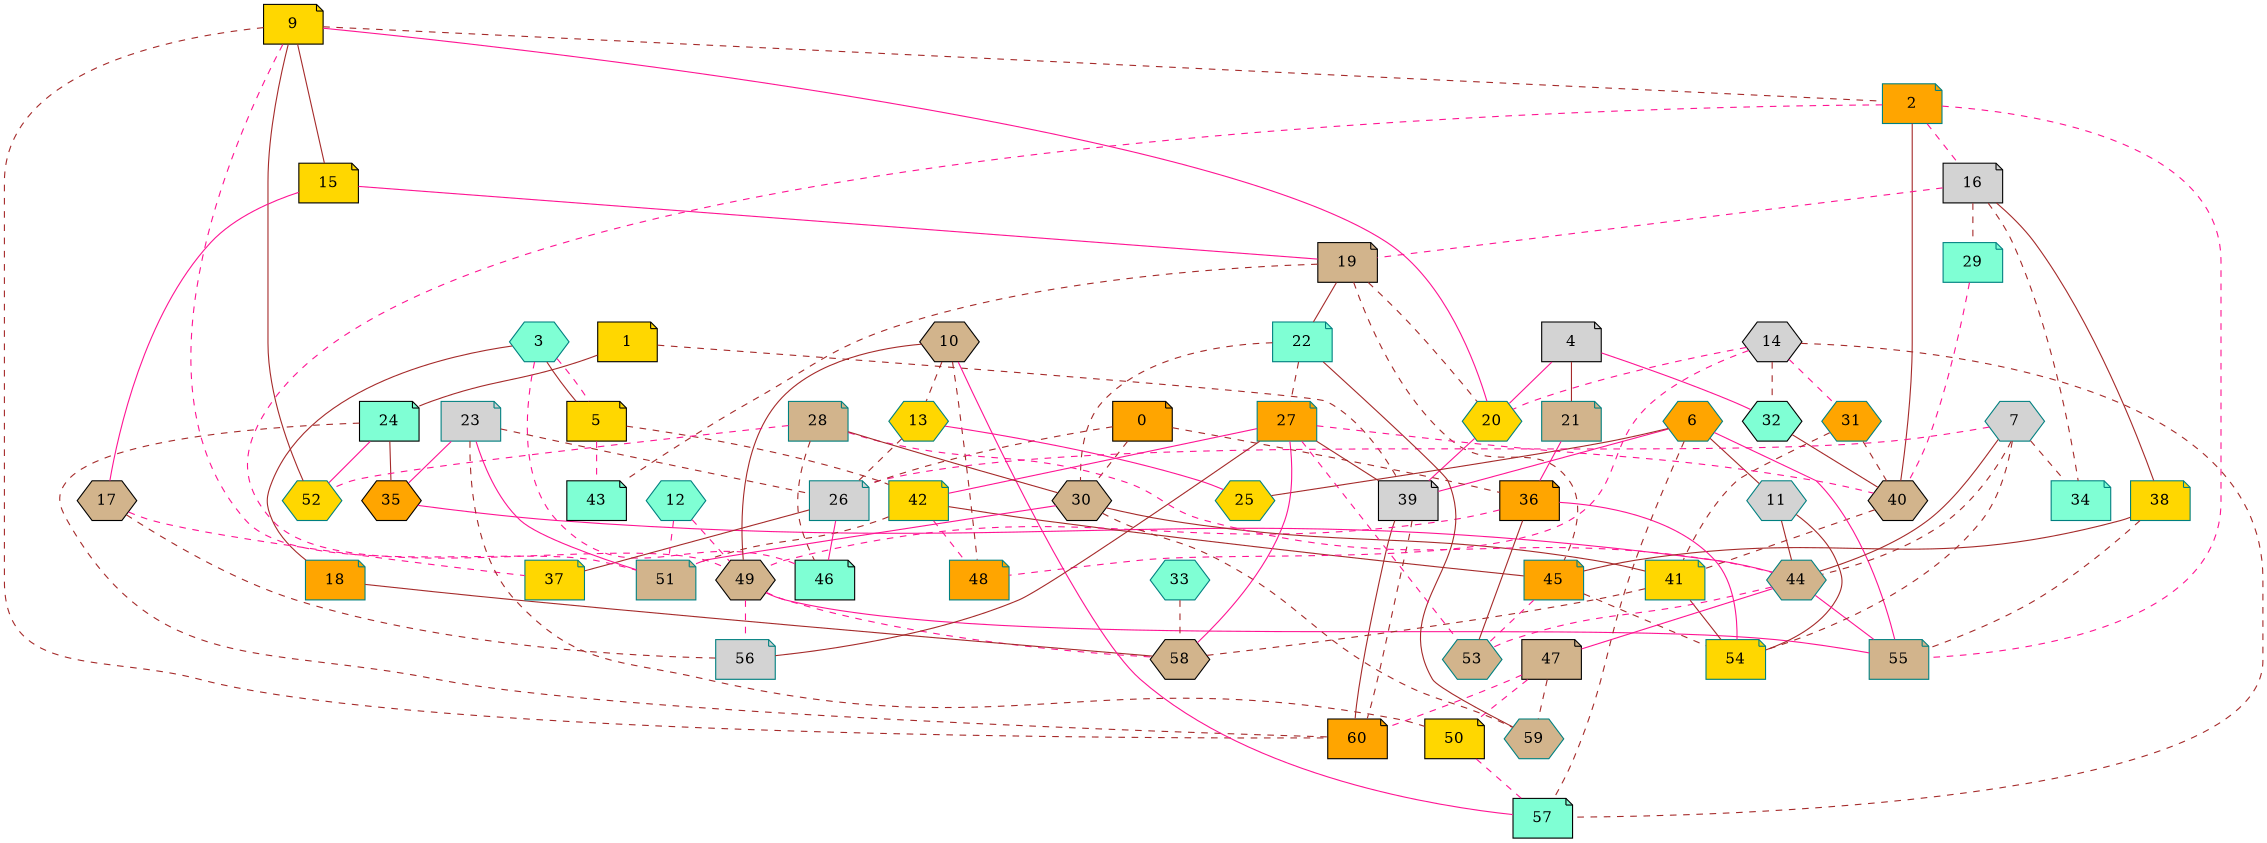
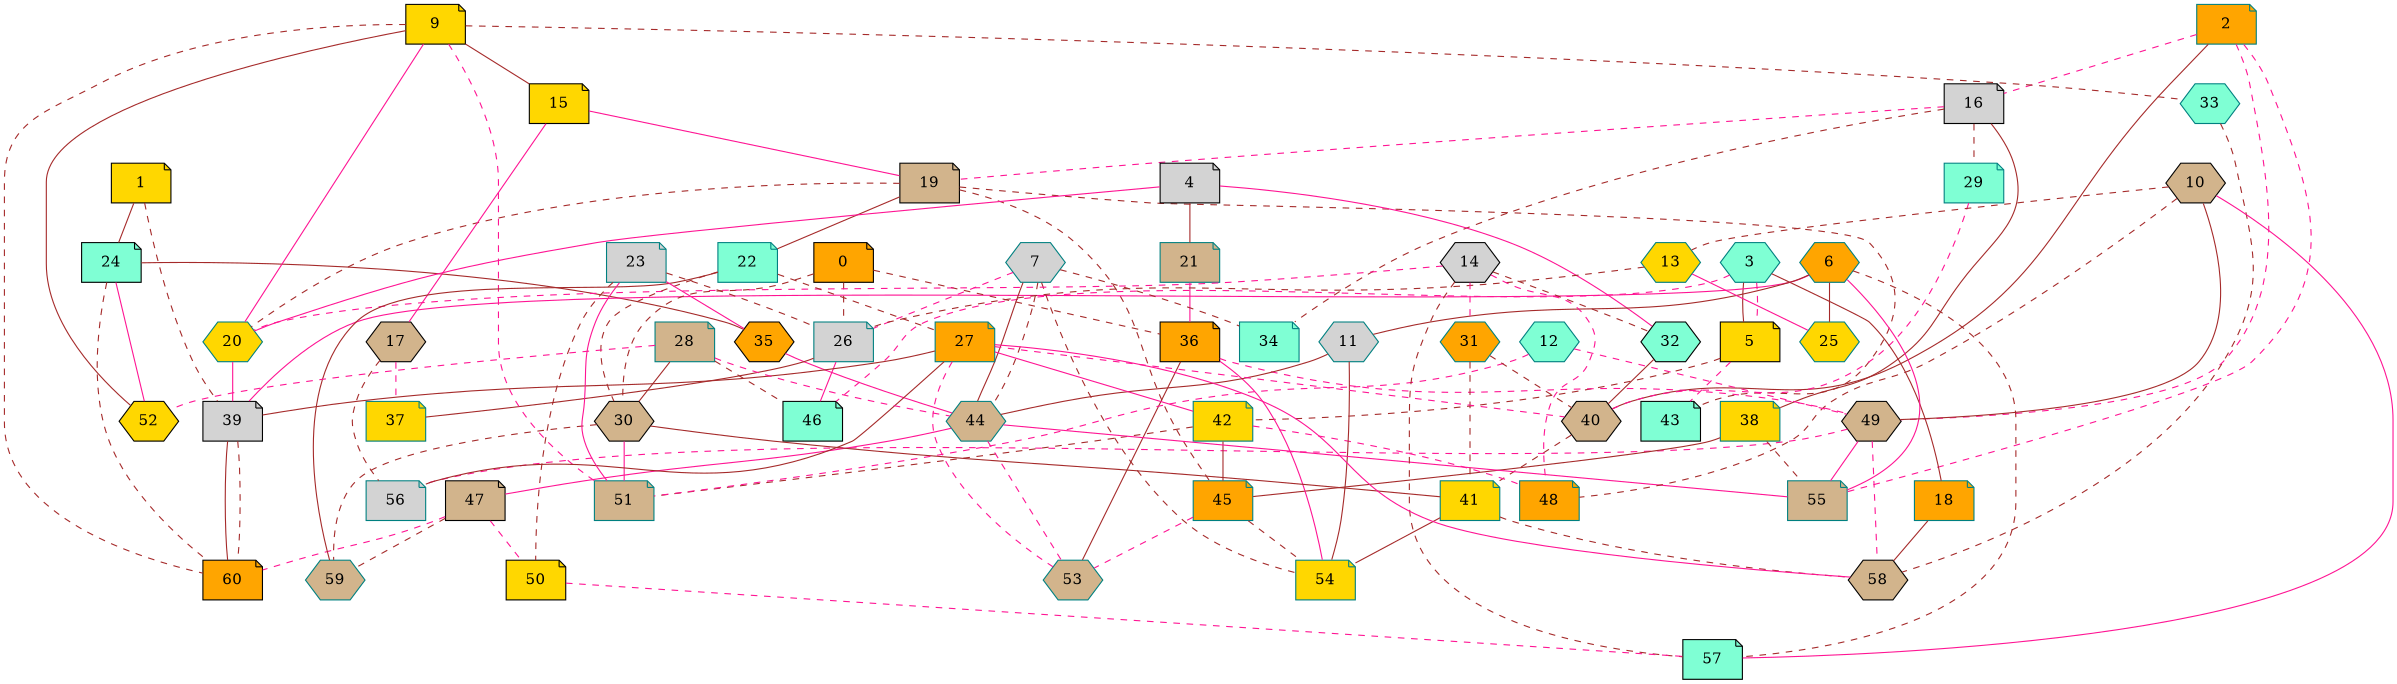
edge "9" -- "2": now "9" -- "33"
node "52": color teal -> black
